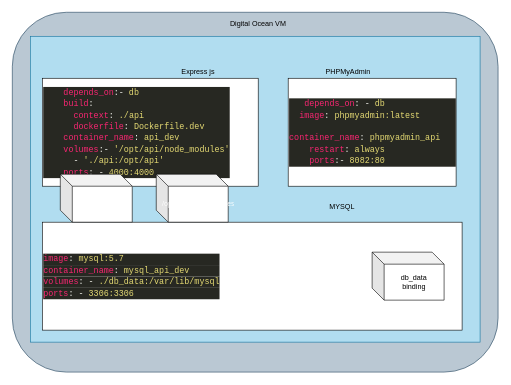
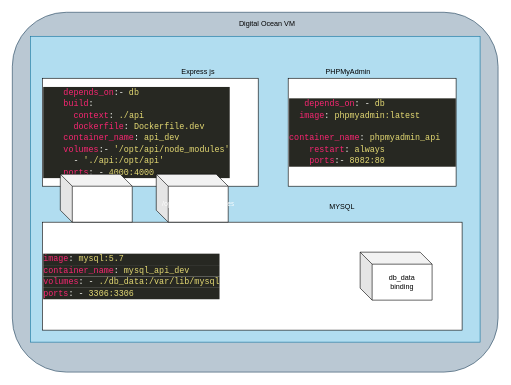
node "Digital Ocean VM": moved (258, 24) -> (267, 24)
node "db_data binding": moved (408, 276) -> (396, 276)
